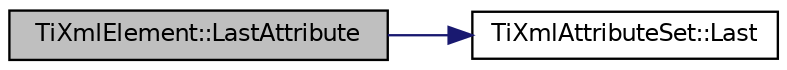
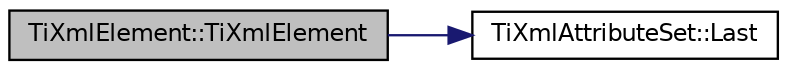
node "TiXmlElement::LastAttribute": label "TiXmlElement::LastAttribute" -> "TiXmlElement::TiXmlElement"
